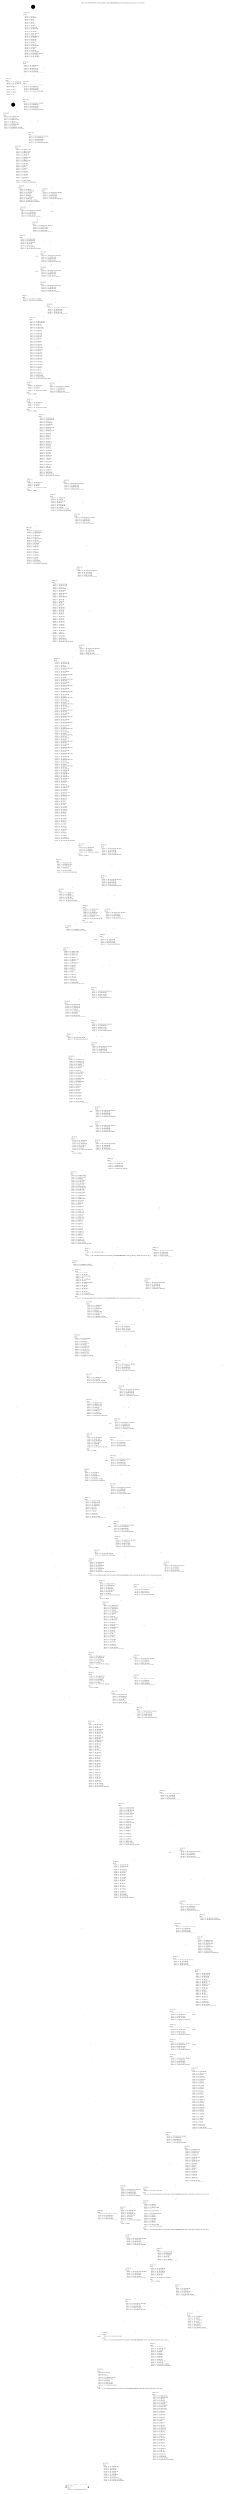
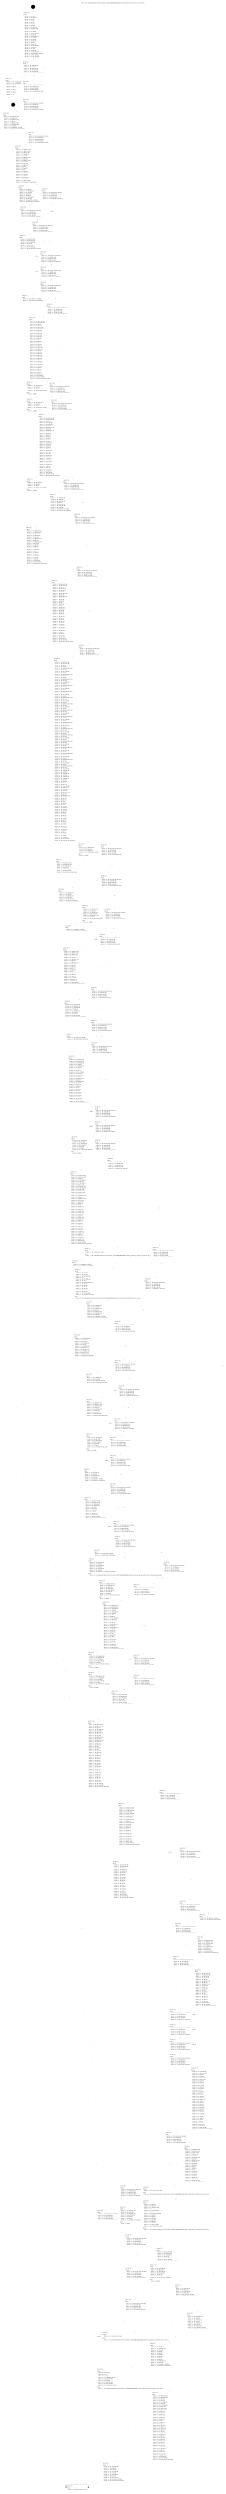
node "0x401a08 [28]": added
node "0x401d6c [28]": removed
